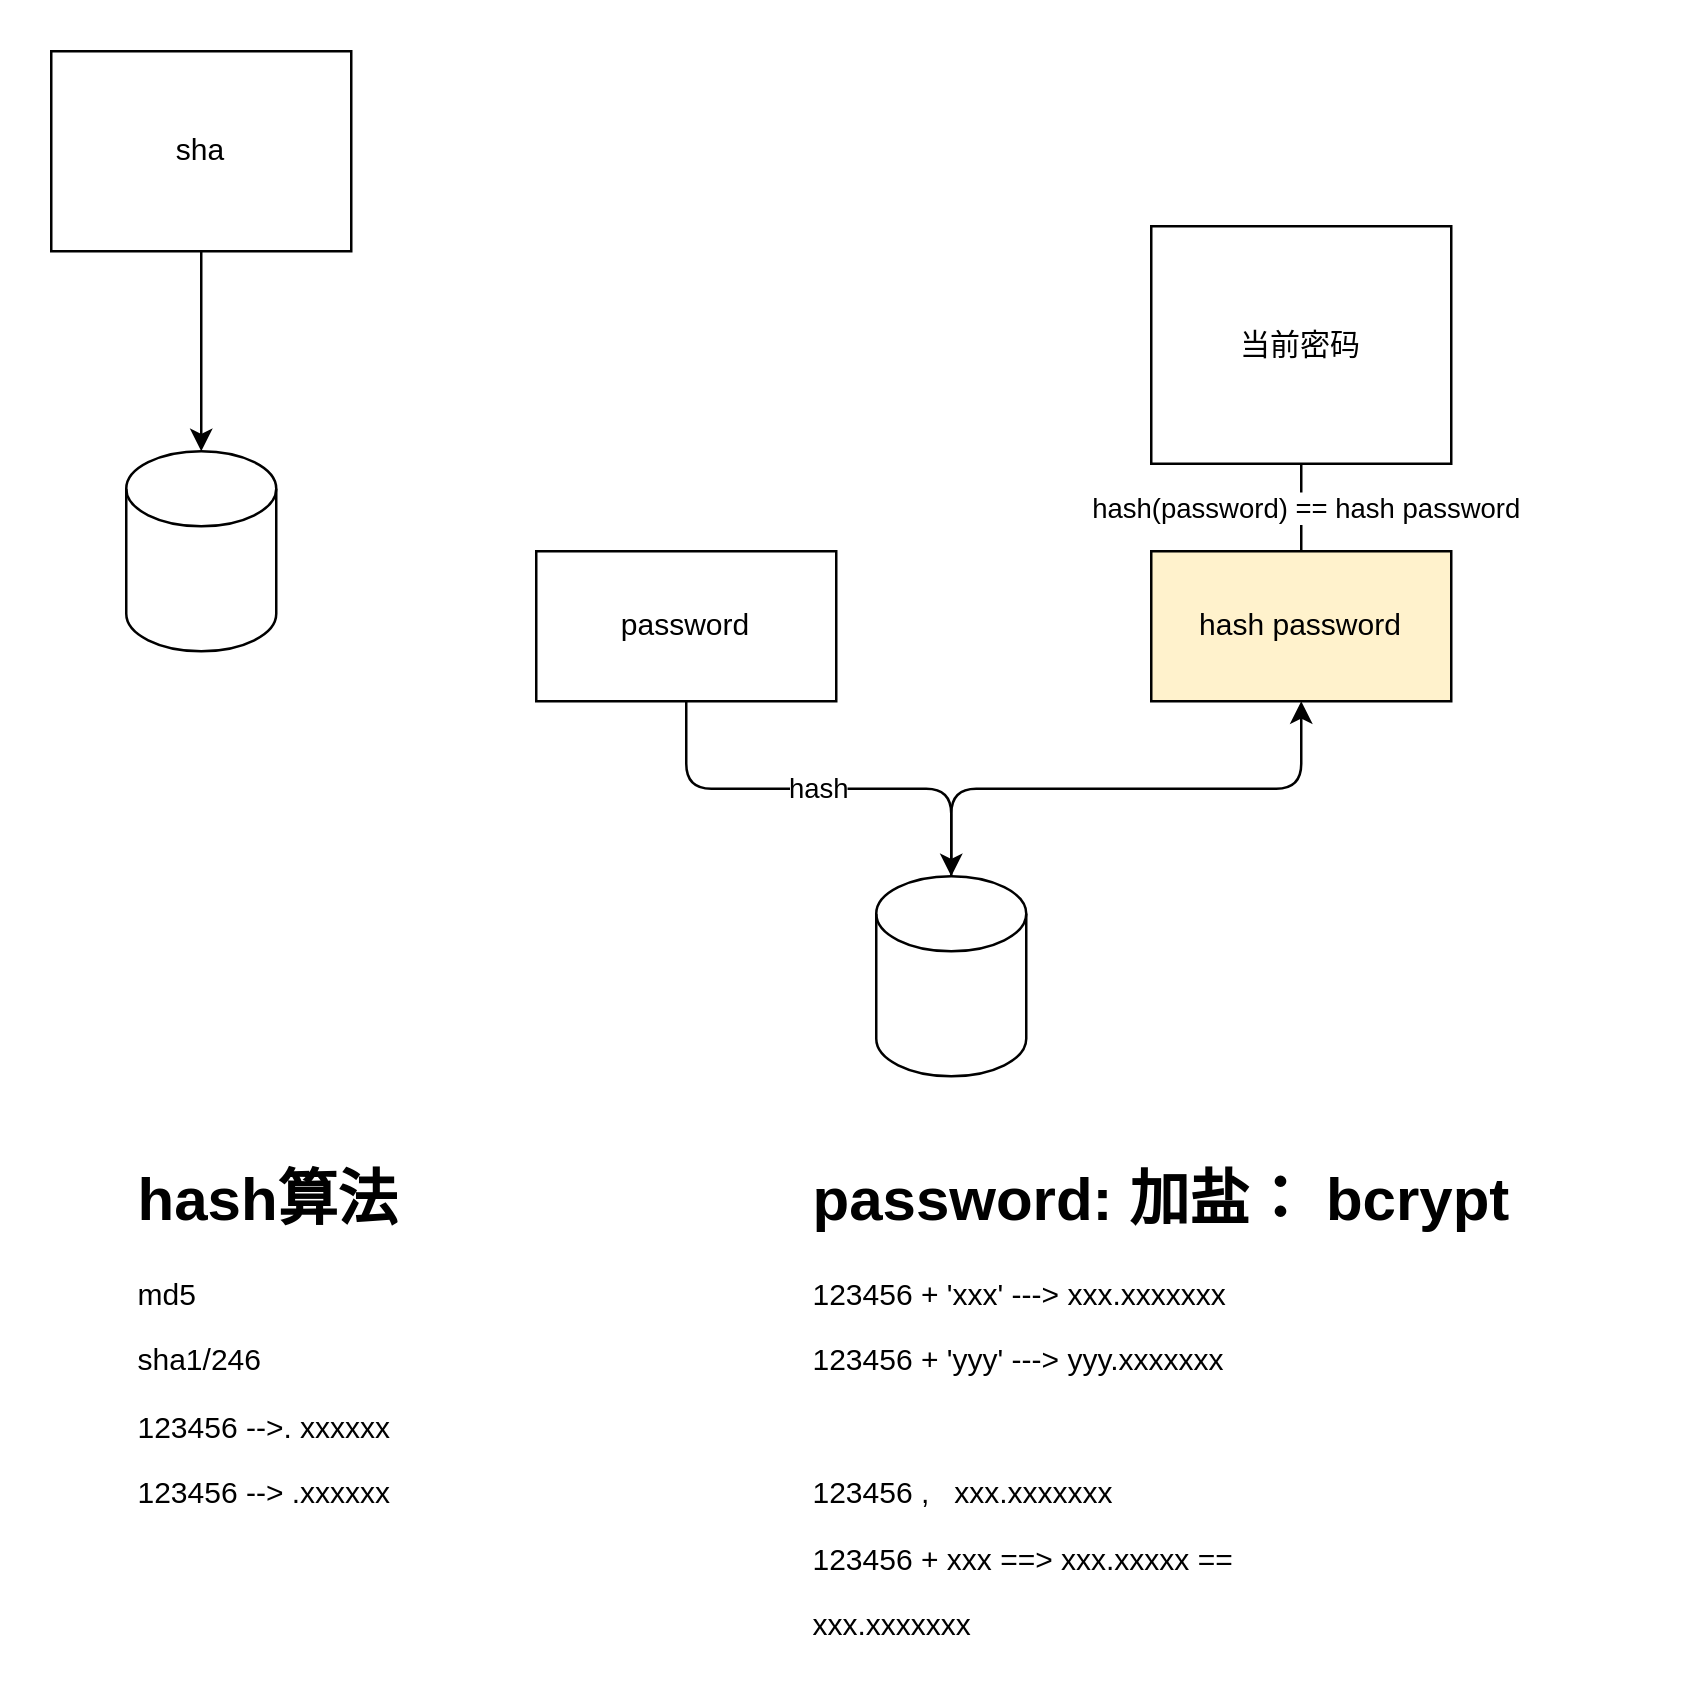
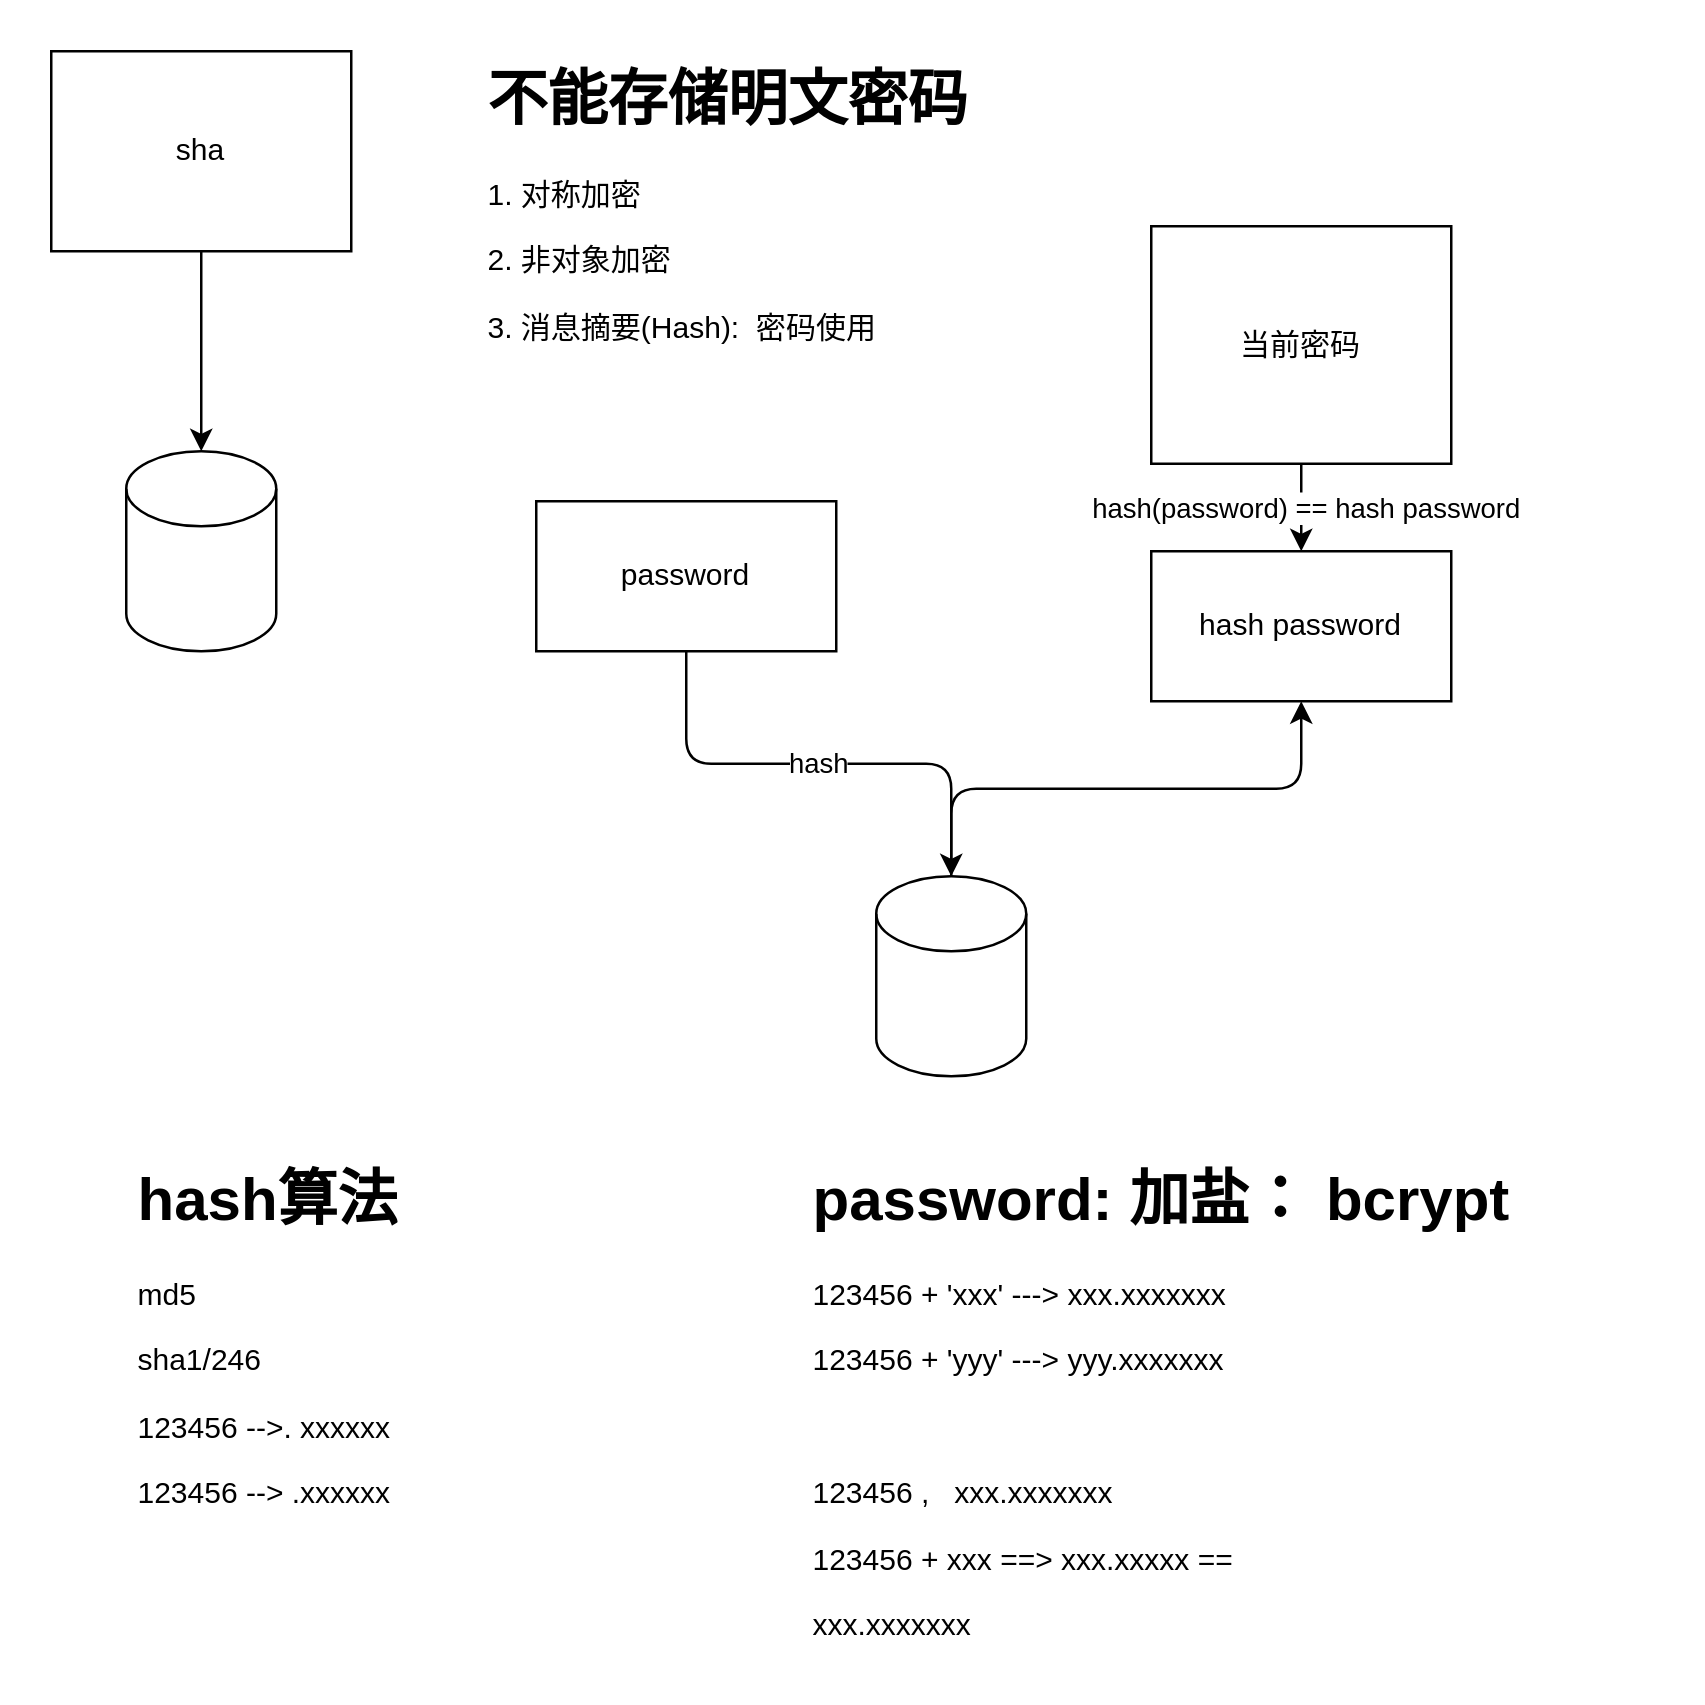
node "不能存储明文密码1. 对称加密 2. 非对象加密 3. 消息摘要(Hash): 密码使用": added
edge "当前密码" -- "hash password": arrowhead none -> classic
node "password": moved (686, 626) -> (686, 576)
node "hash password": fillcolor #fff2cc -> #ffffff
